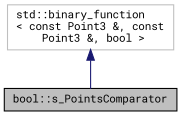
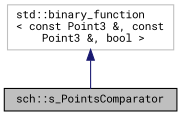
node "bool::s_PointsComparator": label "bool::s_PointsComparator" -> "sch::s_PointsComparator"
